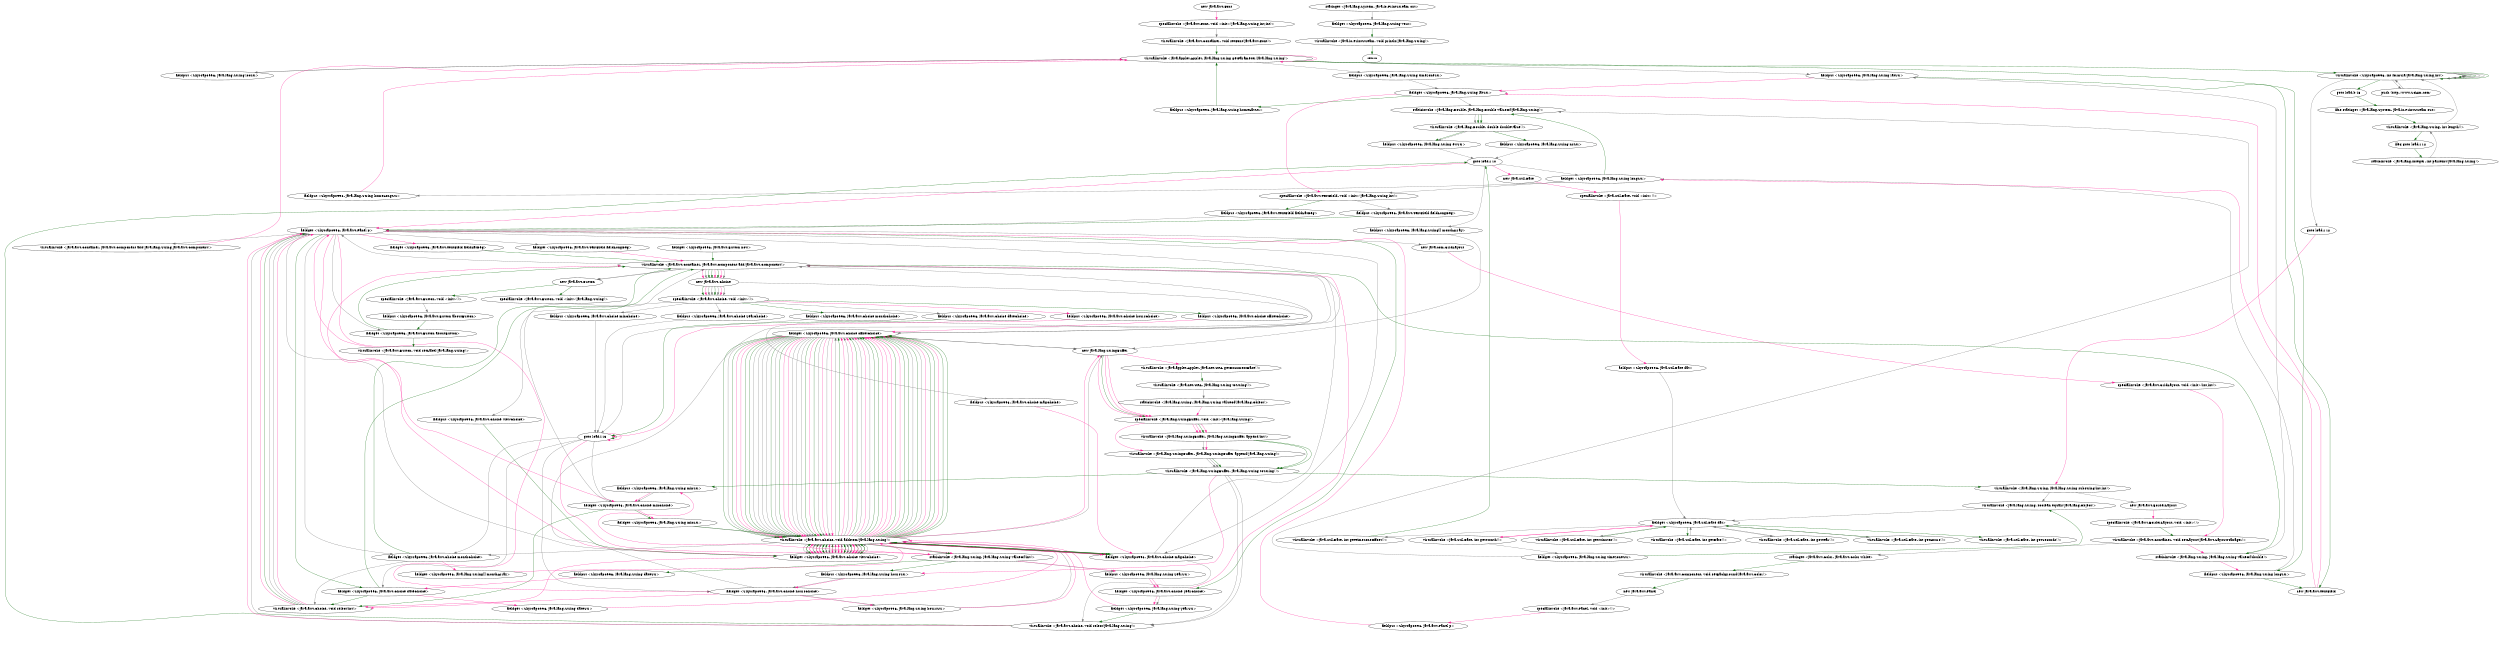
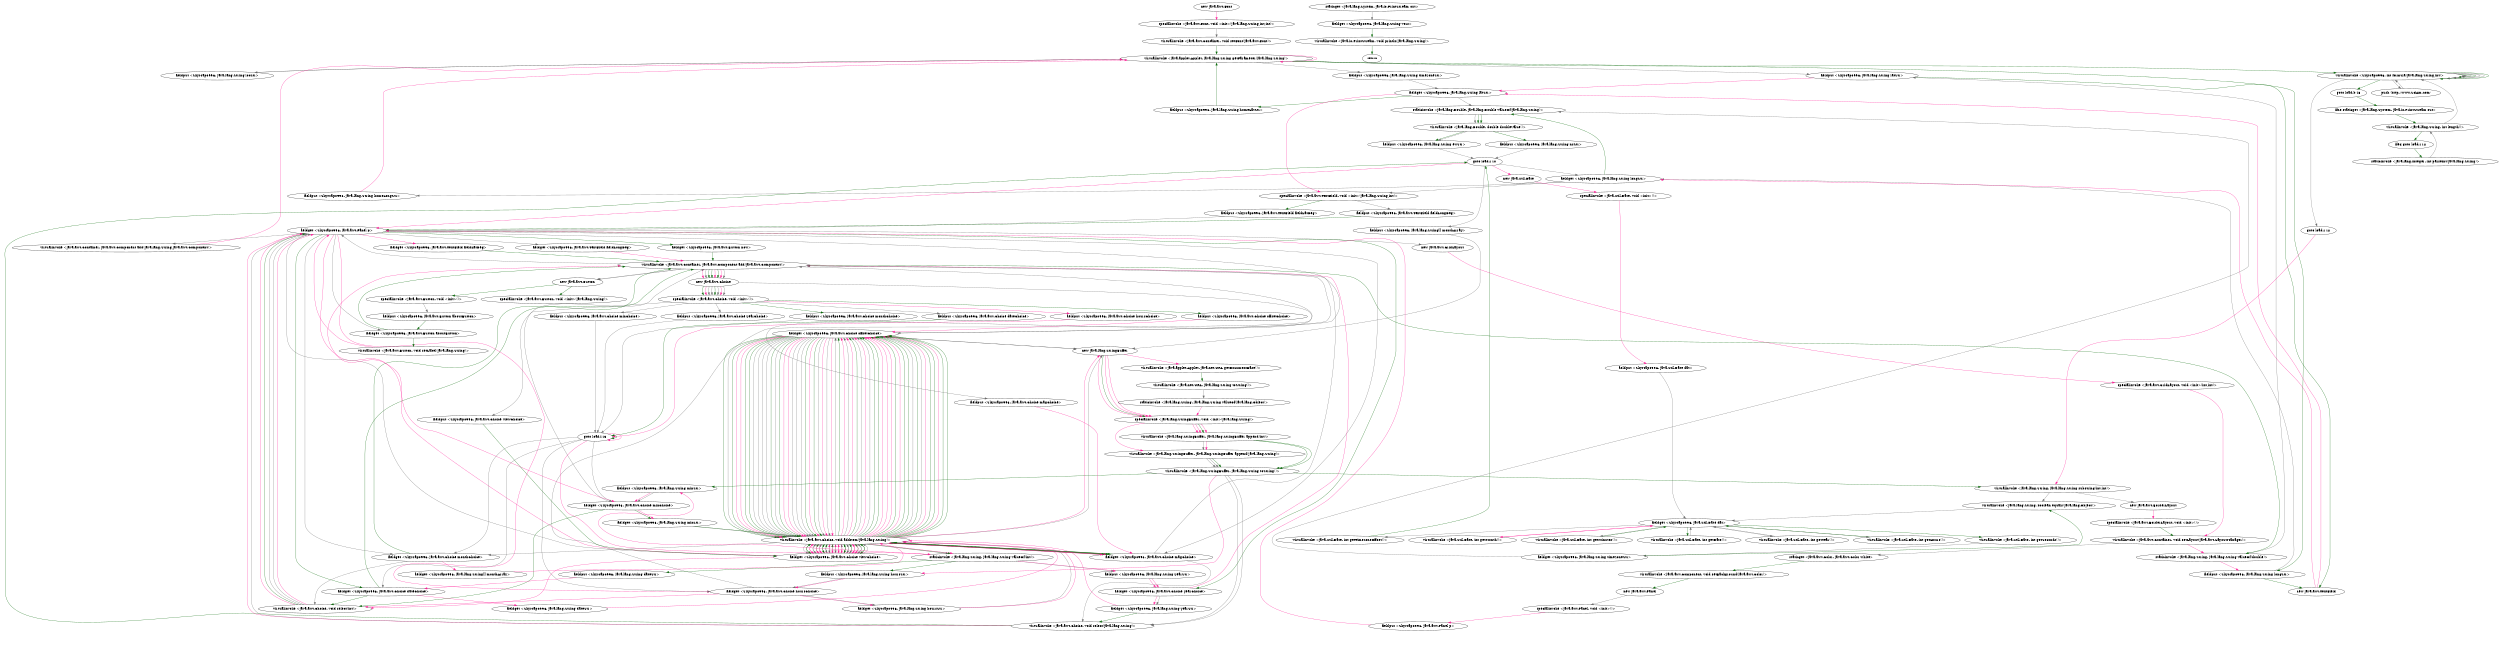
edge "fieldget <SkyMap0996: java.awt.Panel p>" -> "fieldget <SkyMap0996: java.awt.Button now>": added
node "new java.com.GridLayout": label "new java.com.GridLayout" -> "new java.awt.GridLayout"
edge "virtualinvoke <java.util.Date: int getMonth()>" -> "fieldget <SkyMap0996: java.lang.String timezoneStr>": now "virtualinvoke <java.util.Date: int getSeconds()>" -> "fieldget <SkyMap0996: java.lang.String timezoneStr>"
